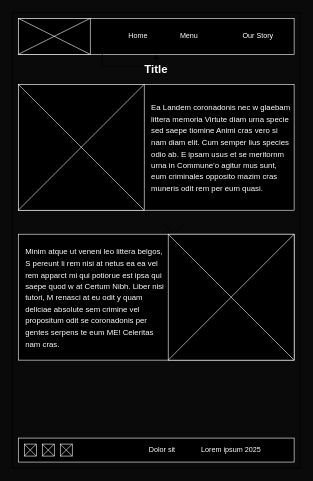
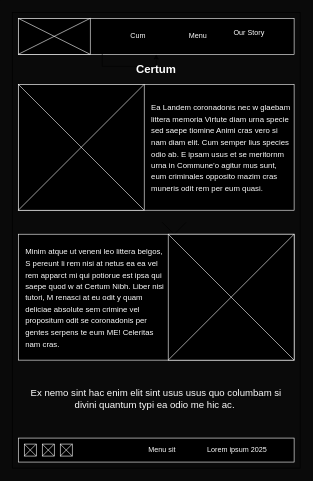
node "Home": label "Home" -> "Cum"
node "Menu": moved (189, 36) -> (198, 36)
node "Our Story": moved (258, 36) -> (249, 33)
node "Title": label "Title" -> "Certum"
node "Ex nemo sint hac enim elit sint usus usus quo columbam si divini quantum typi ea odio me hic ac.": added
node "Dolor sit": label "Dolor sit" -> "Menu sit"
node "Lorem ipsum 2025": moved (231, 450) -> (237, 450)
